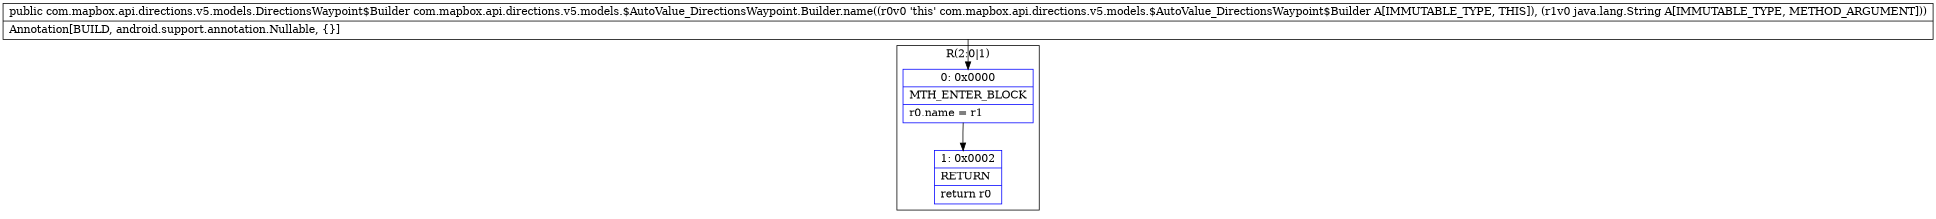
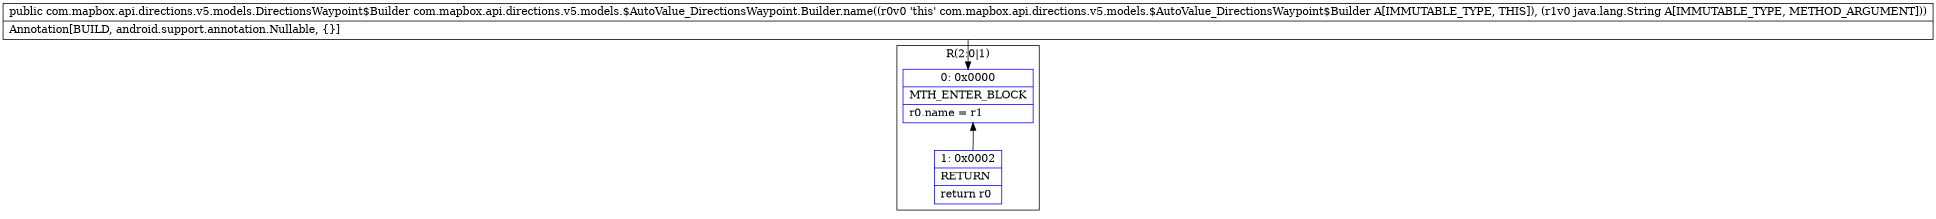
edge "0: 0x0000" -> "1: 0x0002": reversed
